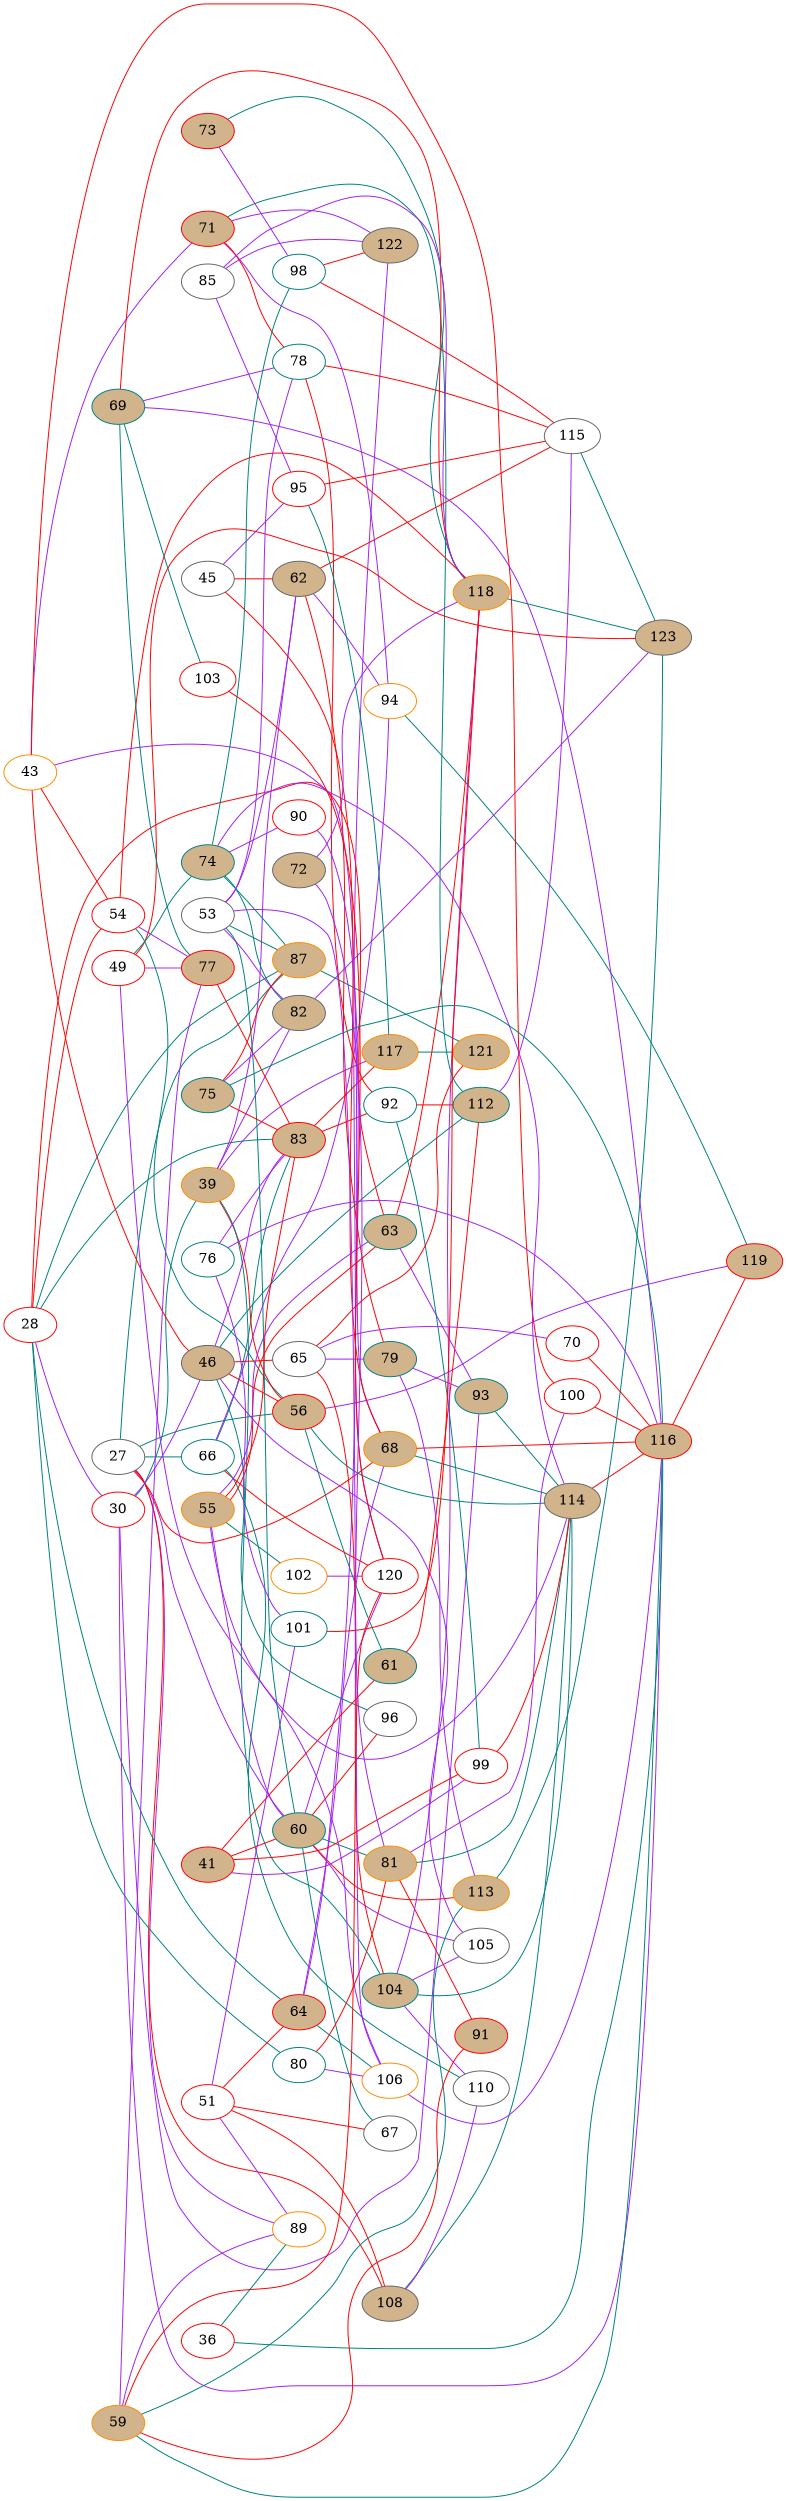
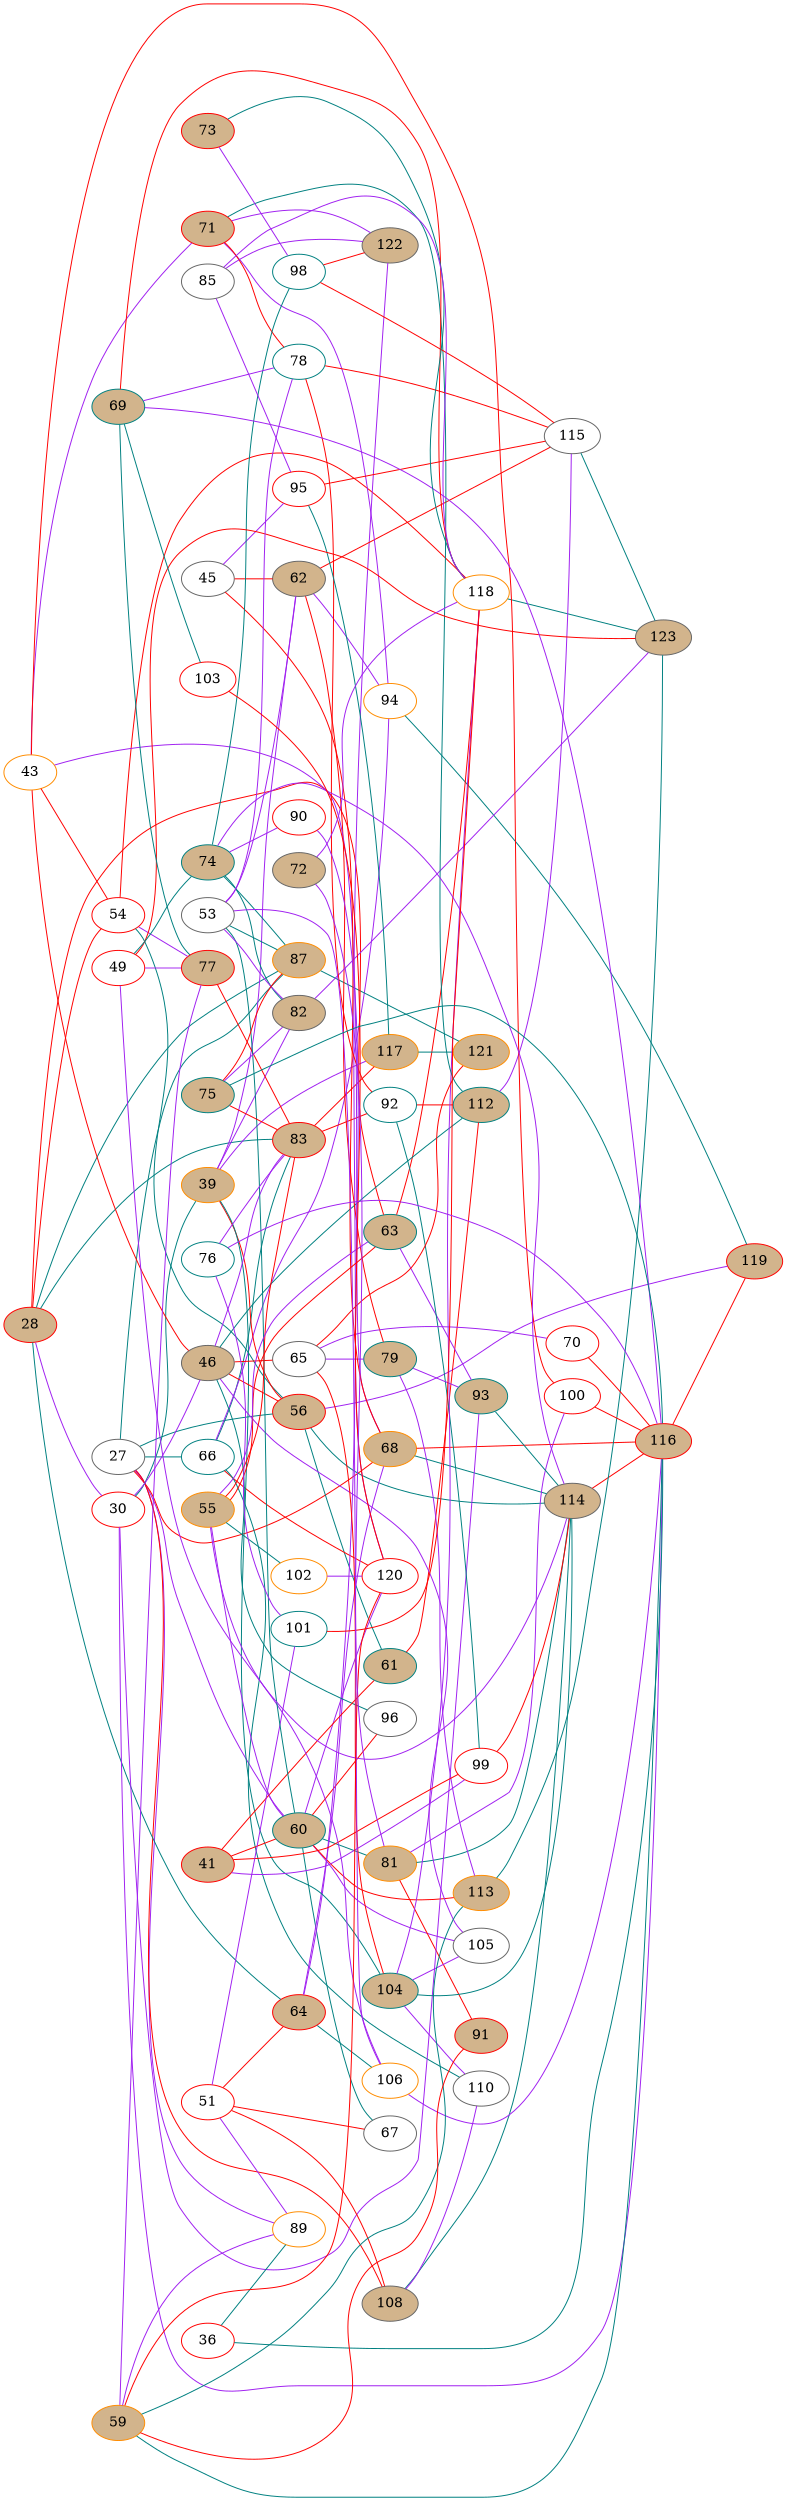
node "118": fillcolor tan -> white
node "28": fillcolor white -> tan
node "80": removed
